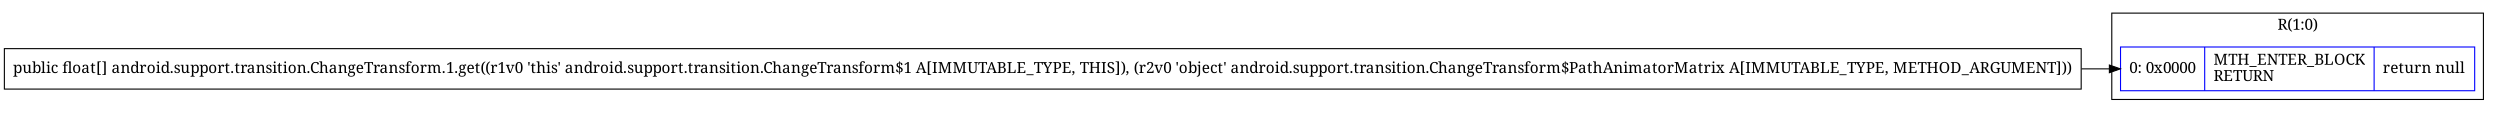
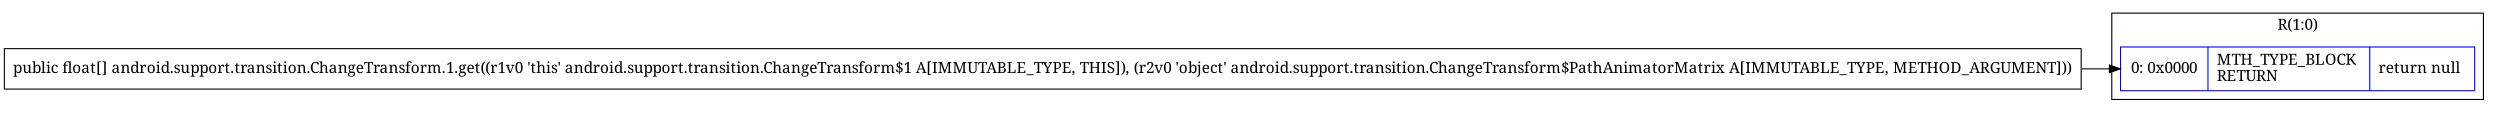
node "0: 0x0000": text "MTH_ENTER_BLOCK" -> "MTH_TYPE_BLOCK"
